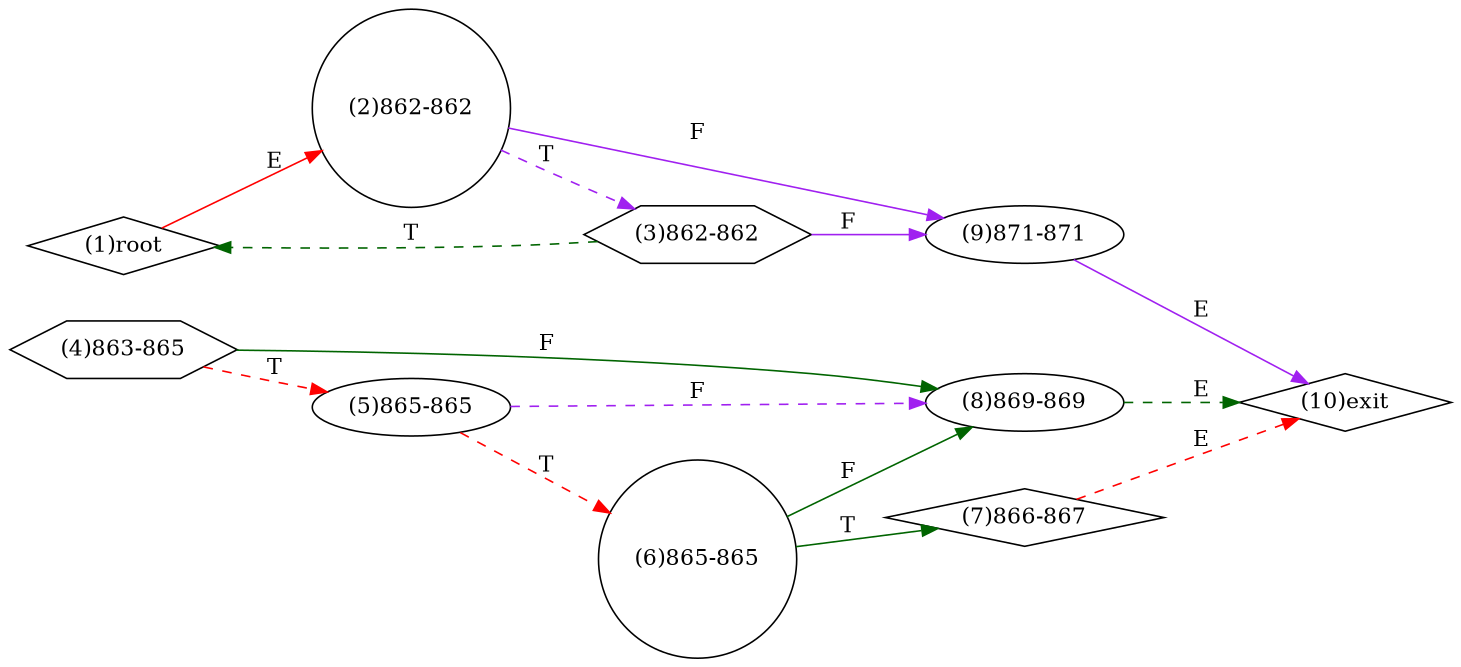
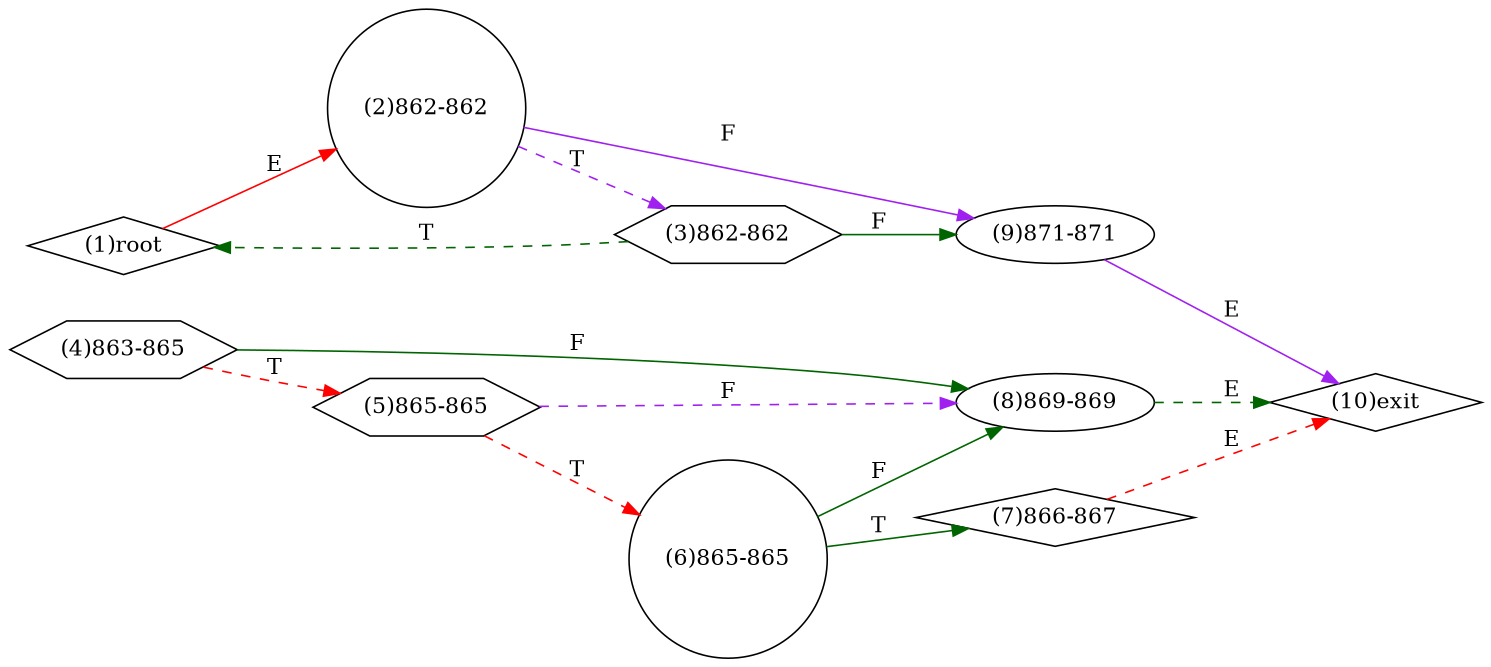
edge "(3)862-862" -> "(9)871-871": color purple -> darkgreen
node "(5)865-865": shape ellipse -> hexagon
